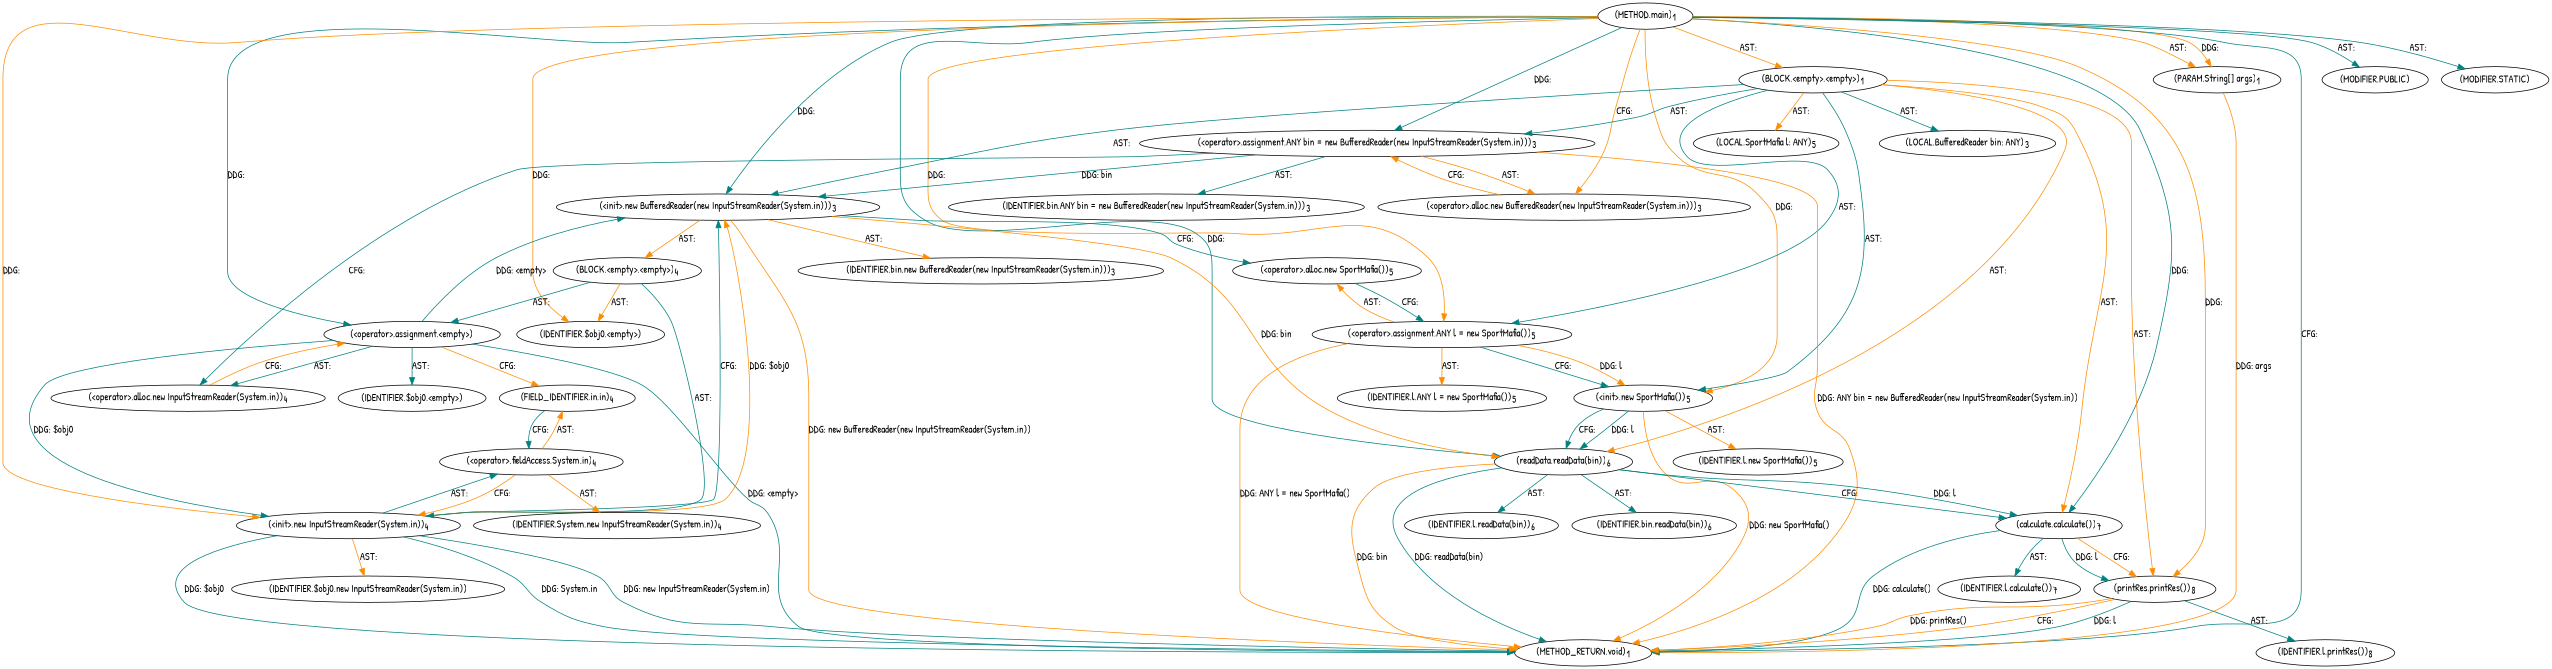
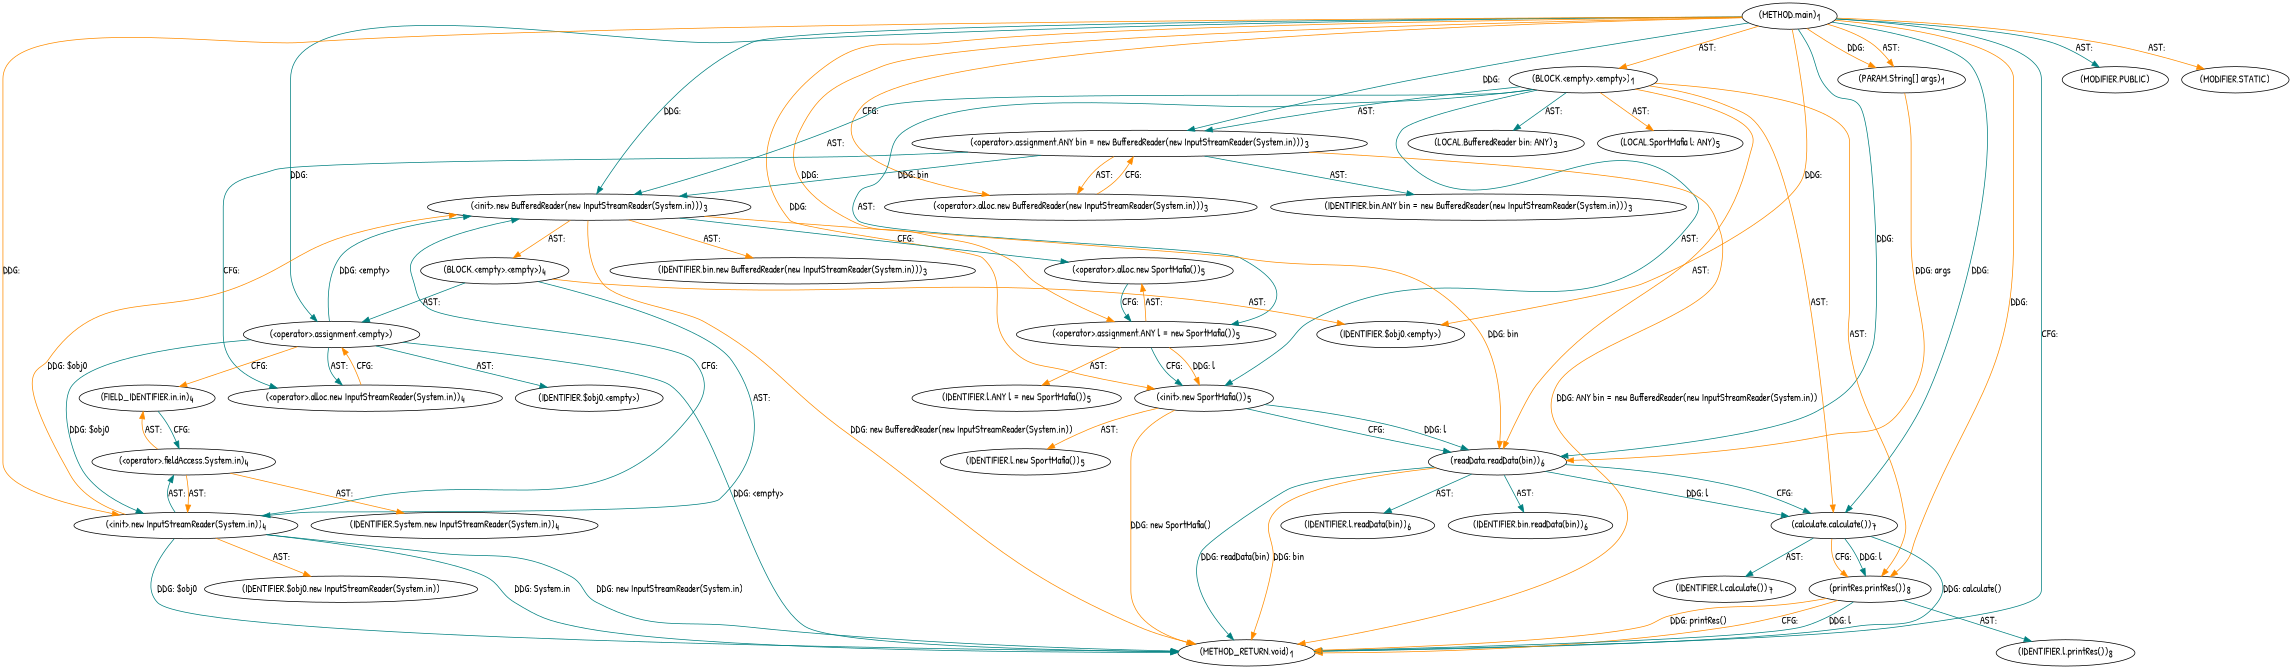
edge "(METHOD,main)" -> "(MODIFIER,STATIC)": color teal -> darkorange
edge "(<operator>.fieldAccess,System.in)" -> "(<init>,new InputStreamReader(System.in))": label "CFG: " -> "AST: "
edge "(<operator>.assignment,ANY l = new SportMafia())" -> "(METHOD_RETURN,void)": removed, label "DDG: ANY l = new SportMafia()"
edge "(PARAM,String[] args)" -> "(METHOD_RETURN,void)": now "(PARAM,String[] args)" -> "(readData,readData(bin))"
